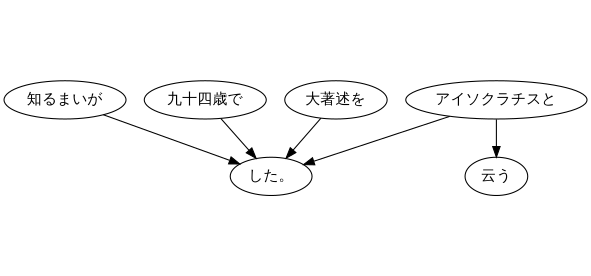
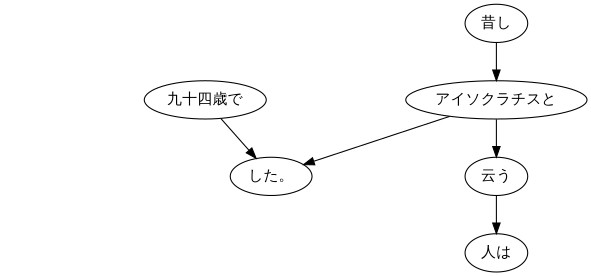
node "昔し": added
node "知るまいが": removed
node "大著述を": removed
node "人は": added
